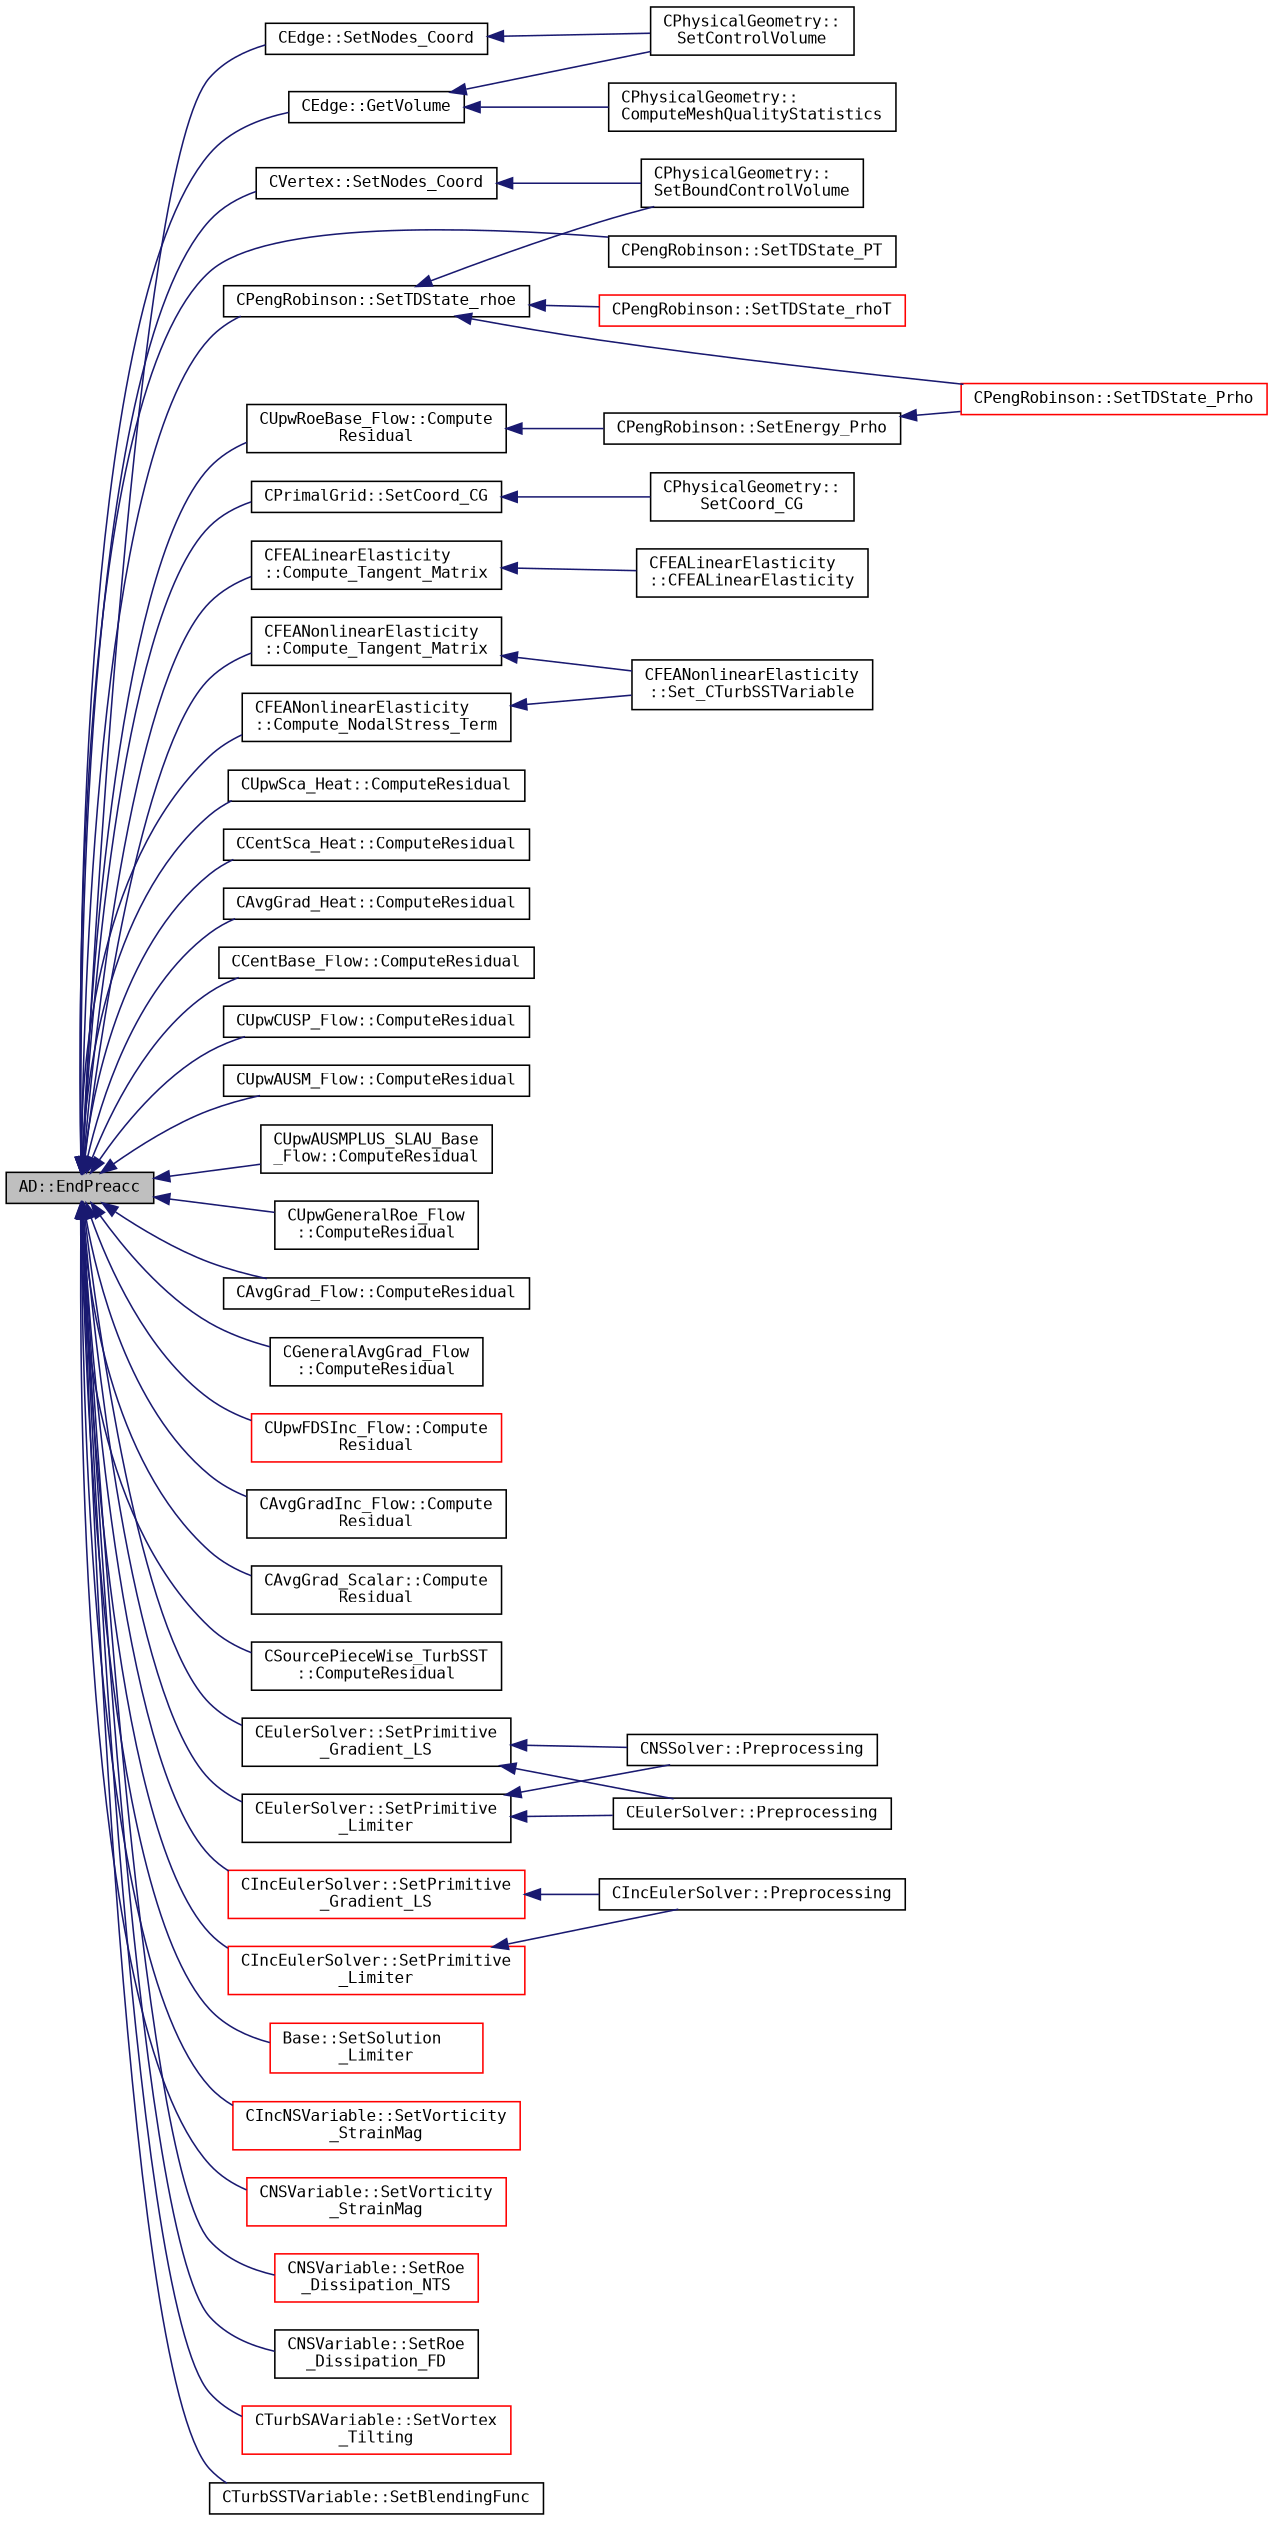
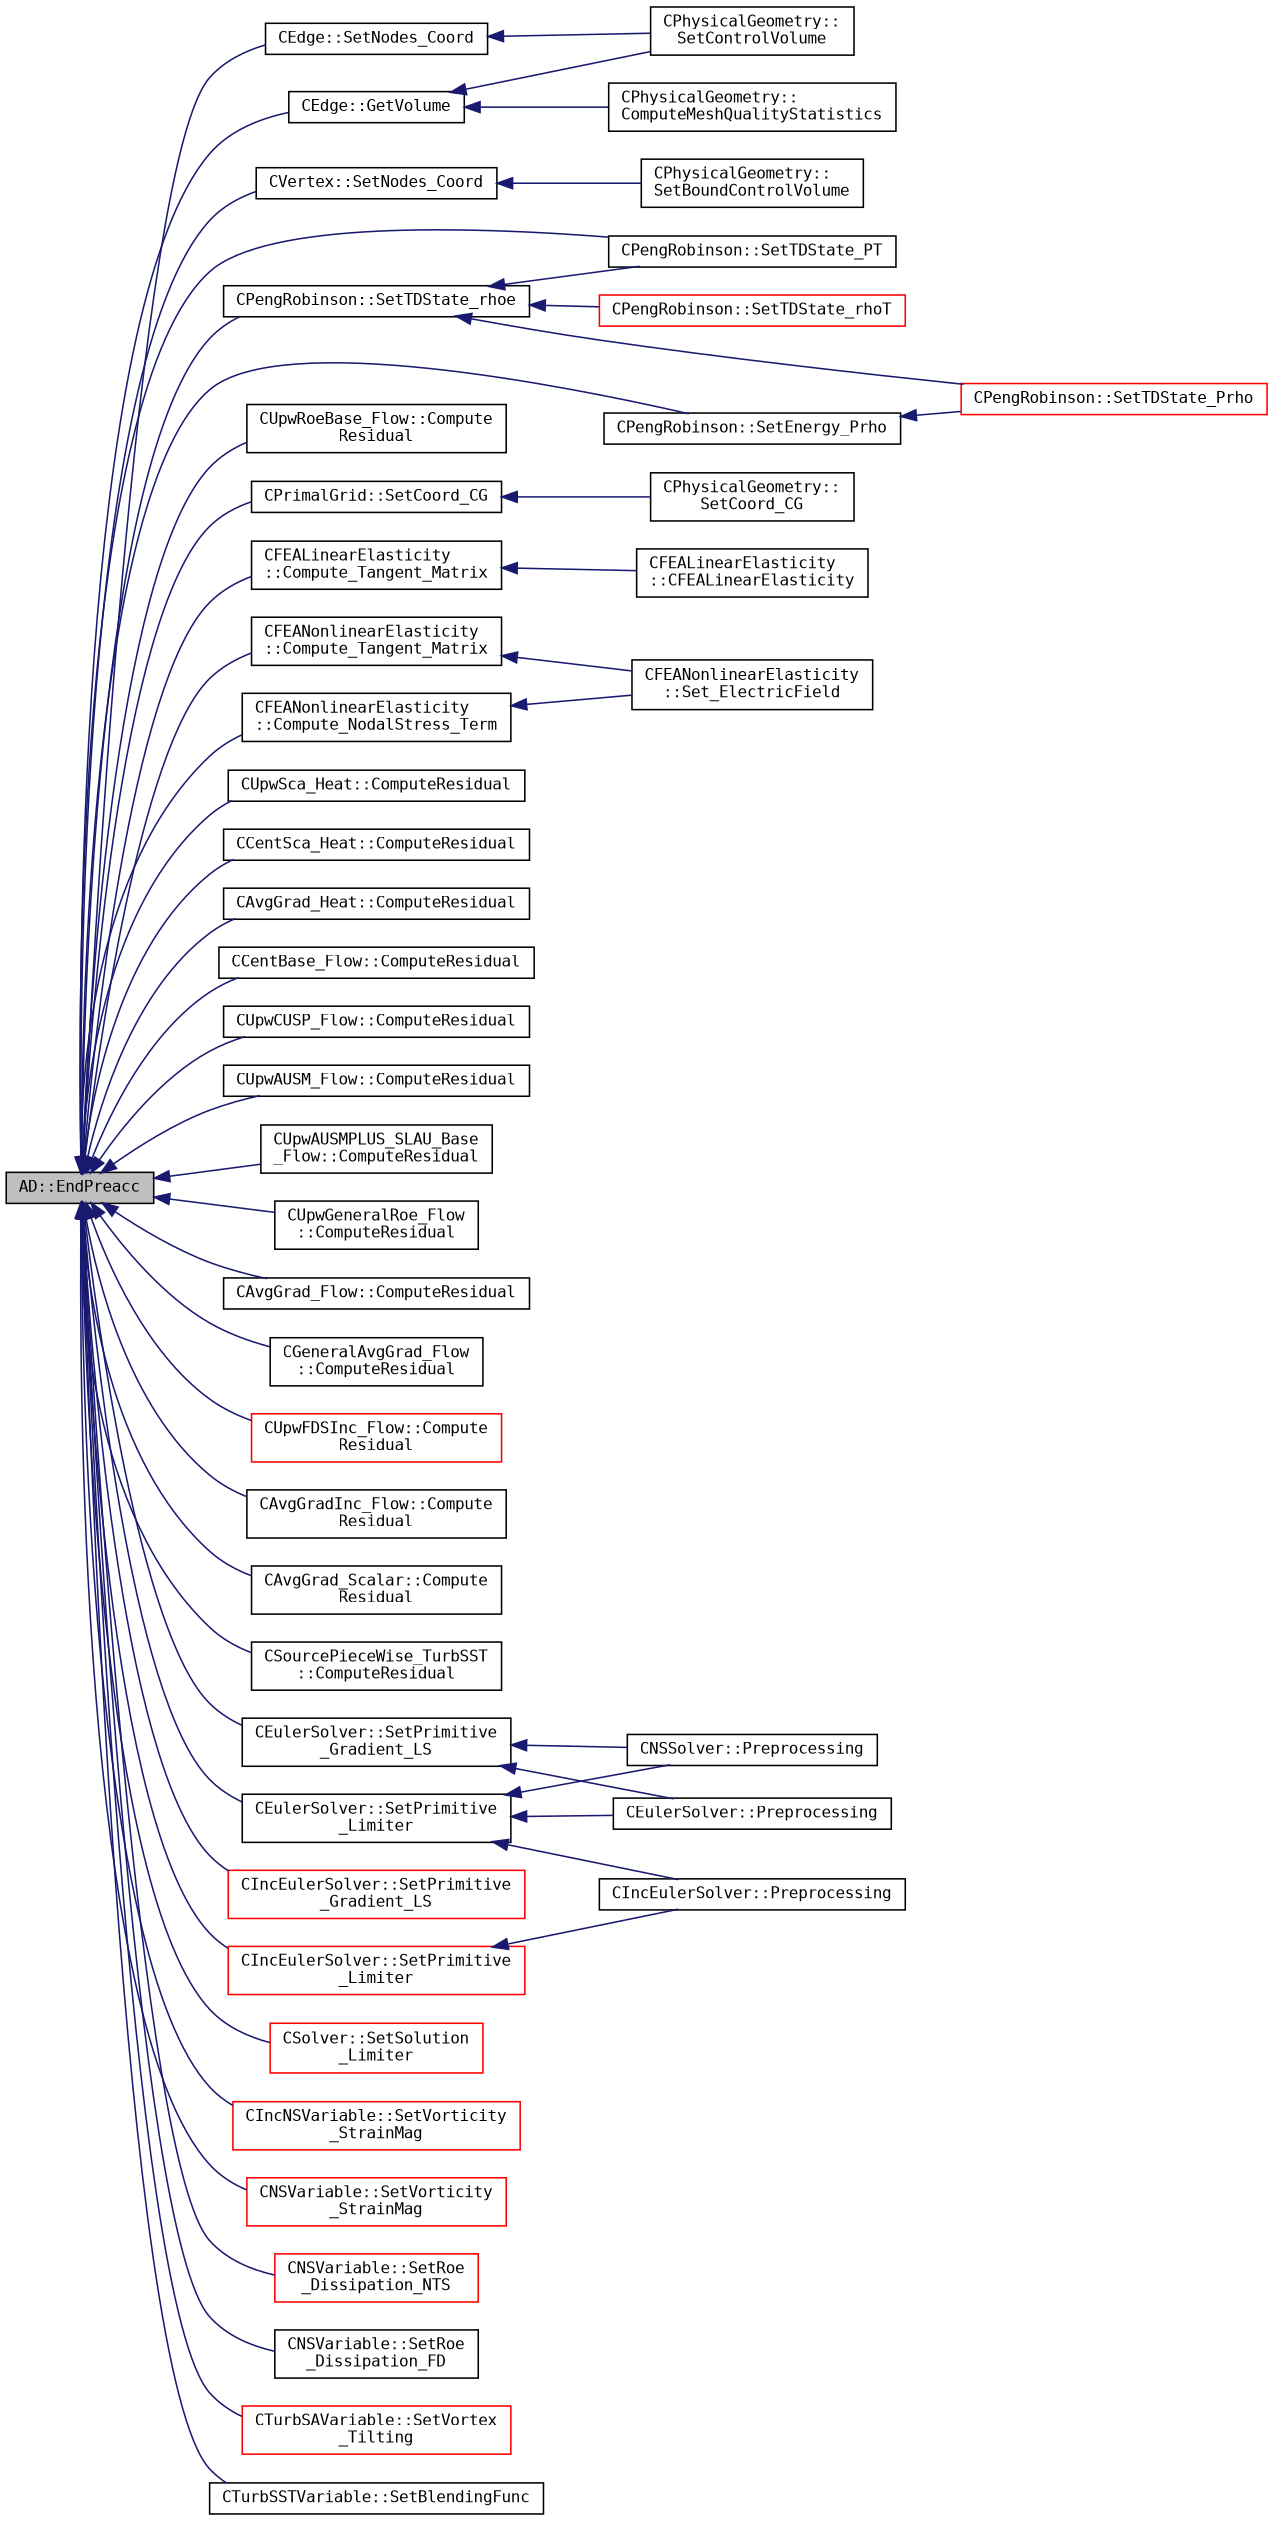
edge "CPhysicalGeometry:: SetBoundControlVolume" -> "CPengRobinson::SetTDState_rhoe": now "CPengRobinson::SetTDState_PT" -> "CPengRobinson::SetTDState_rhoe"
edge "CPengRobinson::SetEnergy_Prho" -> "CUpwRoeBase_Flow::Compute Residual": now "CPengRobinson::SetEnergy_Prho" -> "AD::EndPreacc"
node "CFEANonlinearElasticity ::Set_CTurbSSTVariable": label "CFEANonlinearElasticity ::Set_CTurbSSTVariable" -> "CFEANonlinearElasticity ::Set_ElectricField"
edge "CIncEulerSolver::Preprocessing" -> "CIncEulerSolver::SetPrimitive _Gradient_LS": now "CIncEulerSolver::Preprocessing" -> "CEulerSolver::SetPrimitive _Limiter"
node "Base::SetSolution _Limiter": label "Base::SetSolution _Limiter" -> "CSolver::SetSolution _Limiter"
